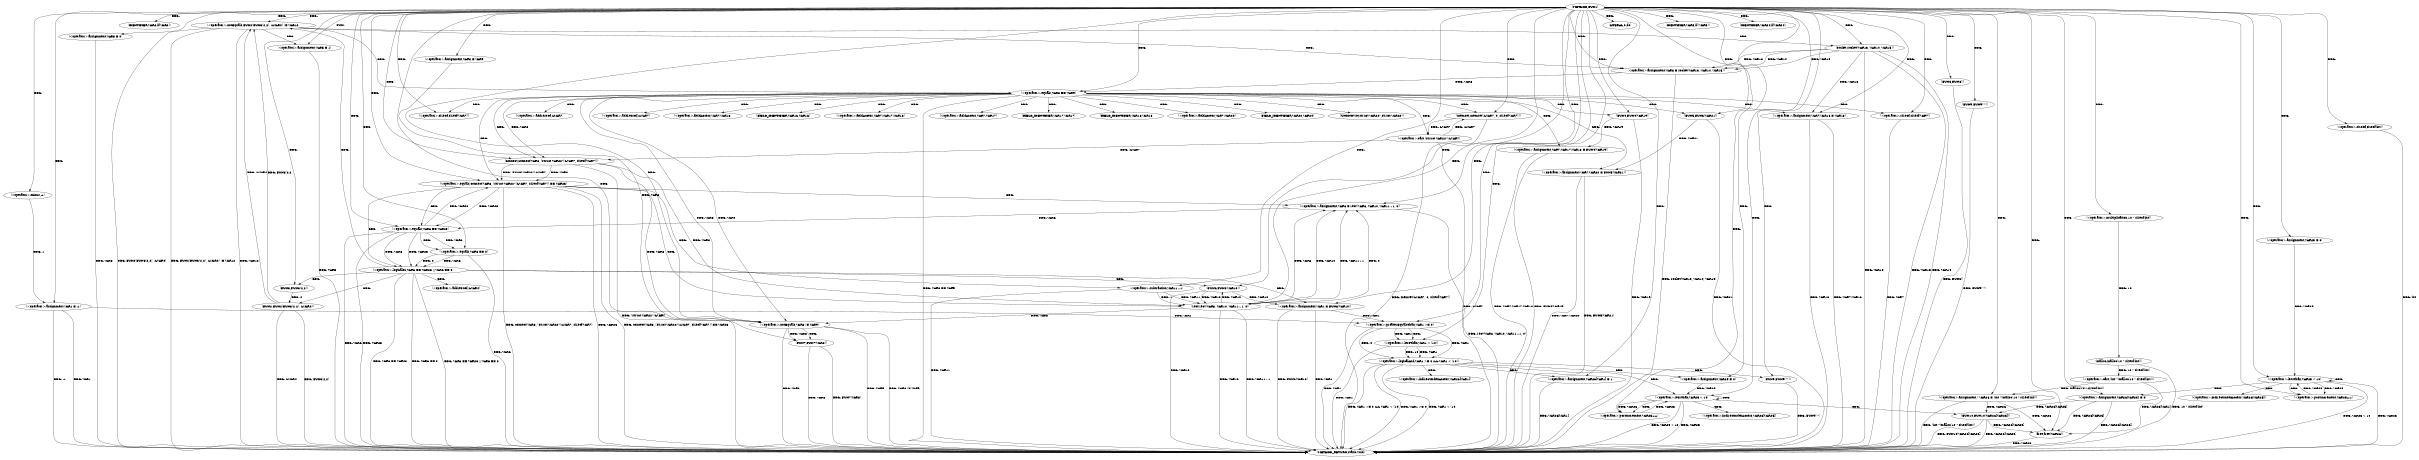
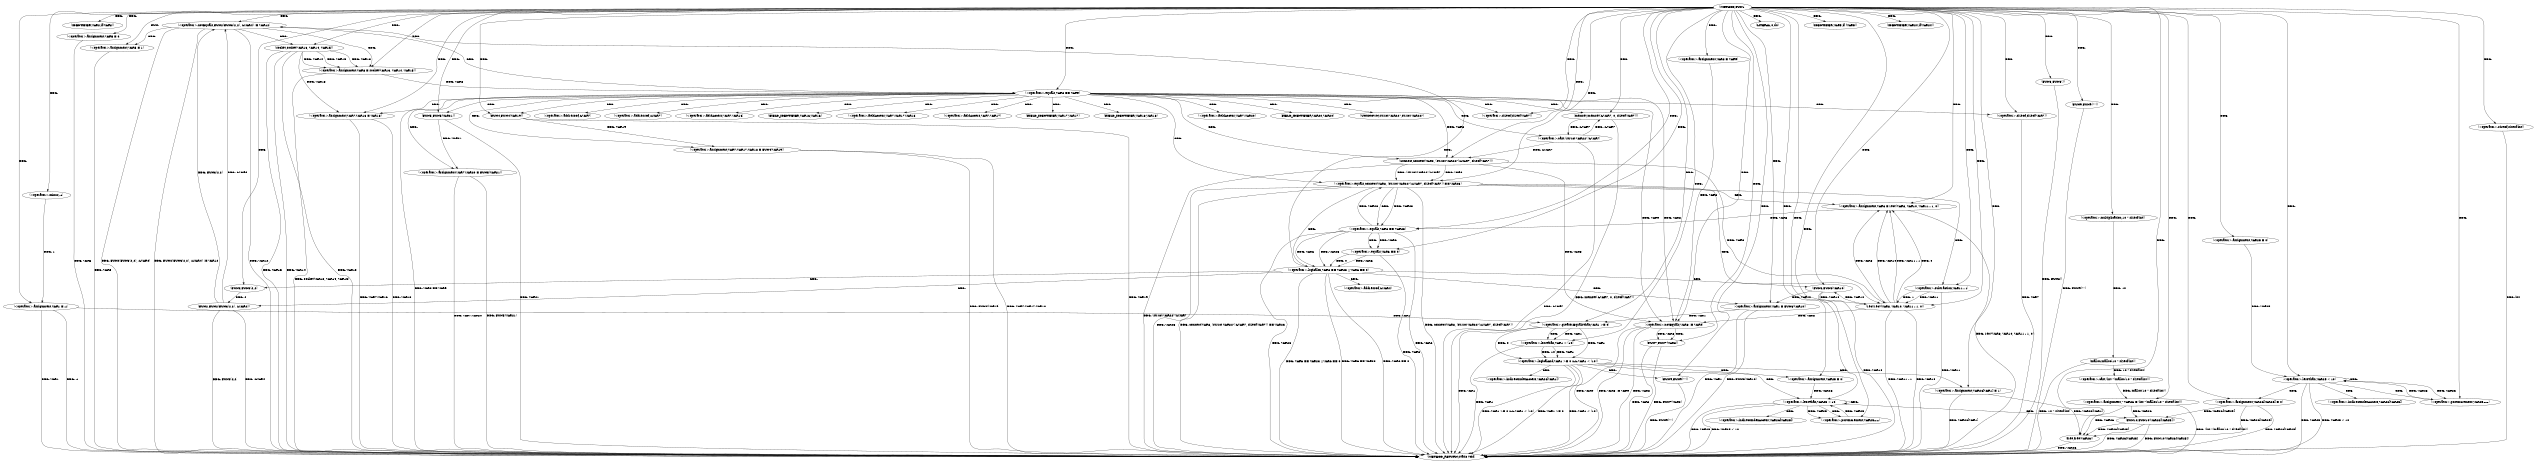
edge "(<operator>.cast,(int *)malloc(10 * sizeof(int)))" -> "(free,free(VAR26))": now "(<operator>.assignment,VAR26[VAR1] = 1)" -> "(free,free(VAR26))"
